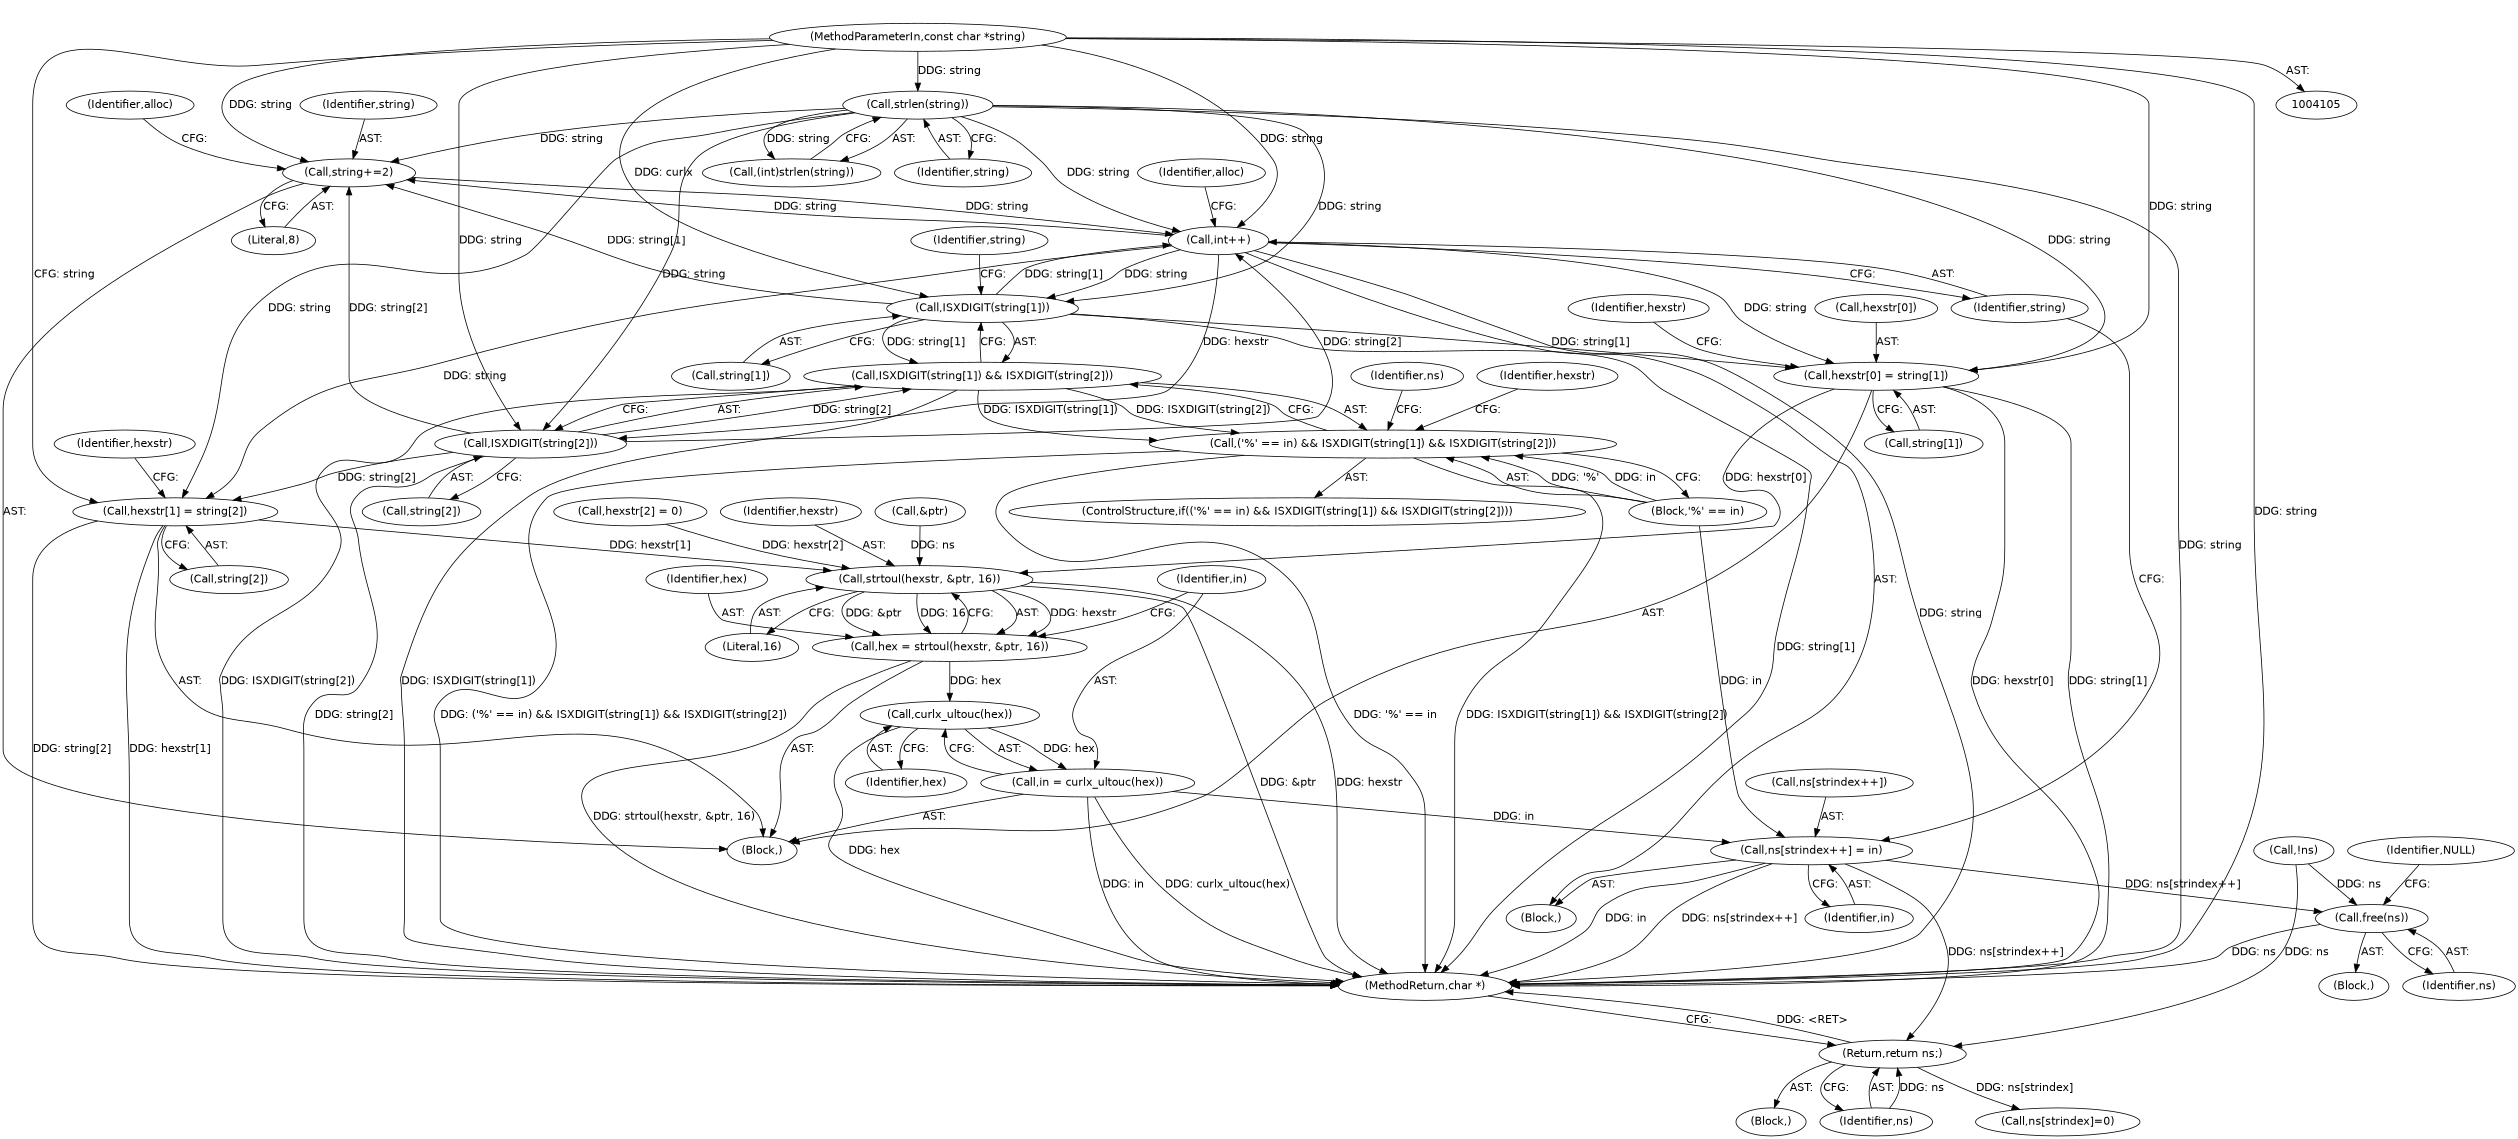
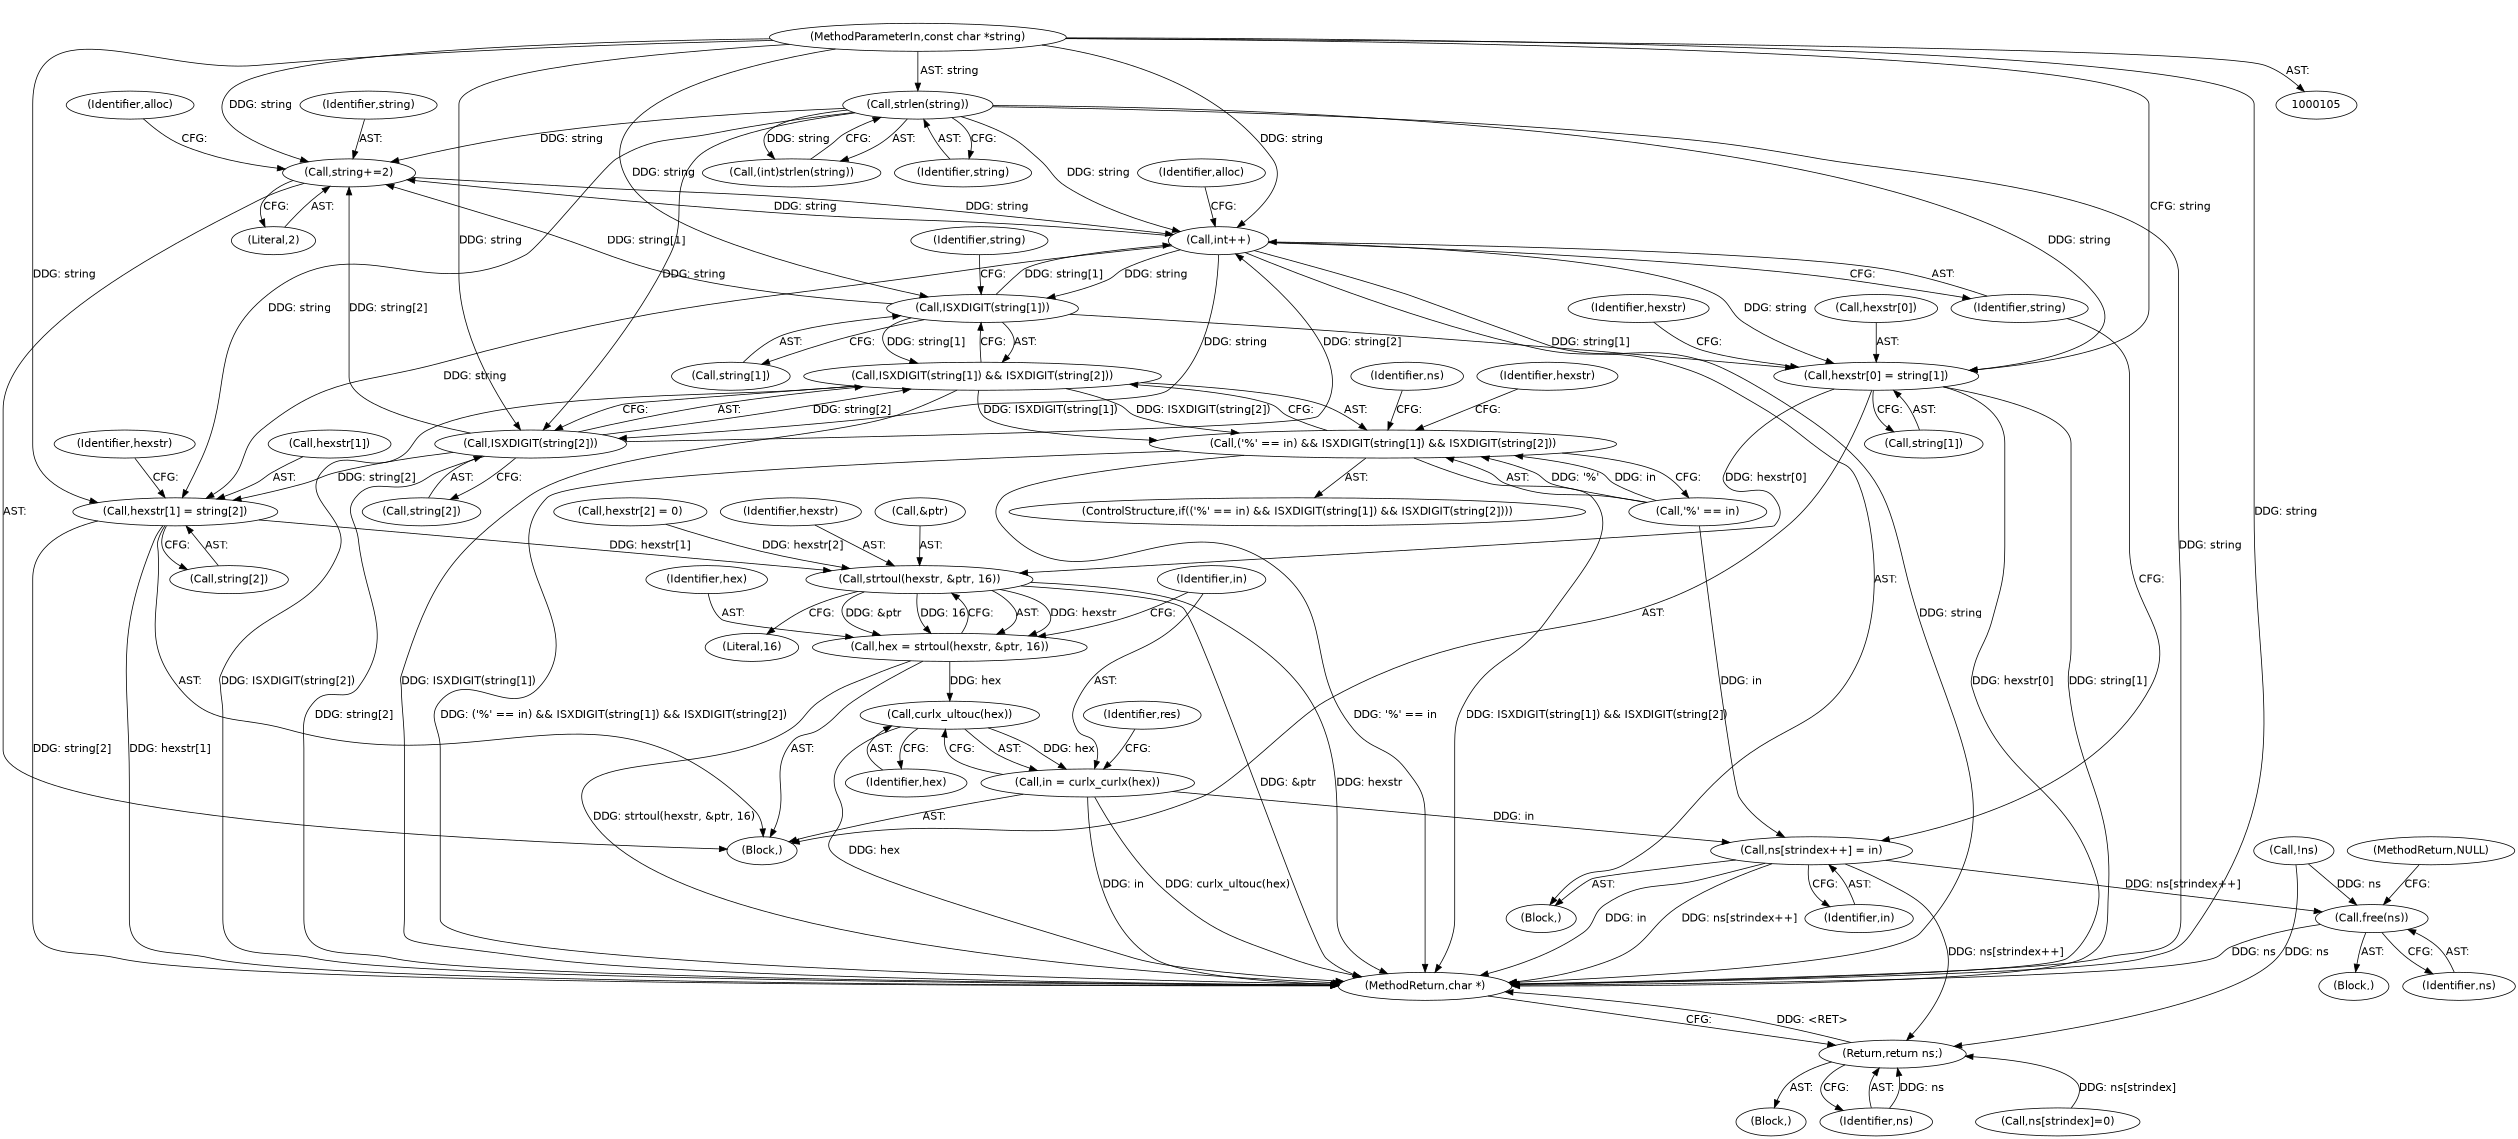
edge "(MethodParameterIn,const char *string)" -> "(Call,strlen(string))": label "DDG: string" -> "AST: string"
node "1004105": label "1004105" -> "1000105"
edge "(Call,strlen(string))" -> "(Call,ISXDIGIT(string[1]))": removed, label "DDG: string"
edge "(MethodParameterIn,const char *string)" -> "(Call,ISXDIGIT(string[1]))": label "DDG: curlx" -> "DDG: string"
edge "(MethodParameterIn,const char *string)" -> "(Call,hexstr[0] = string[1])": label "DDG: string" -> "CFG: string"
node "(Literal,8)": label "(Literal,8)" -> "(Literal,2)"
edge "(MethodParameterIn,const char *string)" -> "(Call,hexstr[1] = string[2])": label "CFG: string" -> "DDG: string"
edge "(Call,int++)" -> "(Call,ISXDIGIT(string[2]))": label "DDG: hexstr" -> "DDG: string"
edge "(Call,ISXDIGIT(string[1]))" -> "(MethodReturn,char *)": removed, label "DDG: string[1]"
node "(Call,hexstr[1])": added
node "(Block,'%' == in)": label "(Block,'%' == in)" -> "(Call,'%' == in)"
edge "(Call,&ptr)" -> "(Call,strtoul(hexstr, &ptr, 16))": label "DDG: ns" -> "AST: "
edge "(Literal,16)" -> "(Call,strtoul(hexstr, &ptr, 16))": removed, label "AST:"
node "(Identifier,res)": added
node "(Call,in = curlx_ultouc(hex))": label "(Call,in = curlx_ultouc(hex))" -> "(Call,in = curlx_curlx(hex))"
node "(Call,ns[strindex++])": removed
node "(Identifier,NULL)": label "(Identifier,NULL)" -> "(MethodReturn,NULL)"
edge "(Return,return ns;)" -> "(Call,ns[strindex]=0)": reversed
